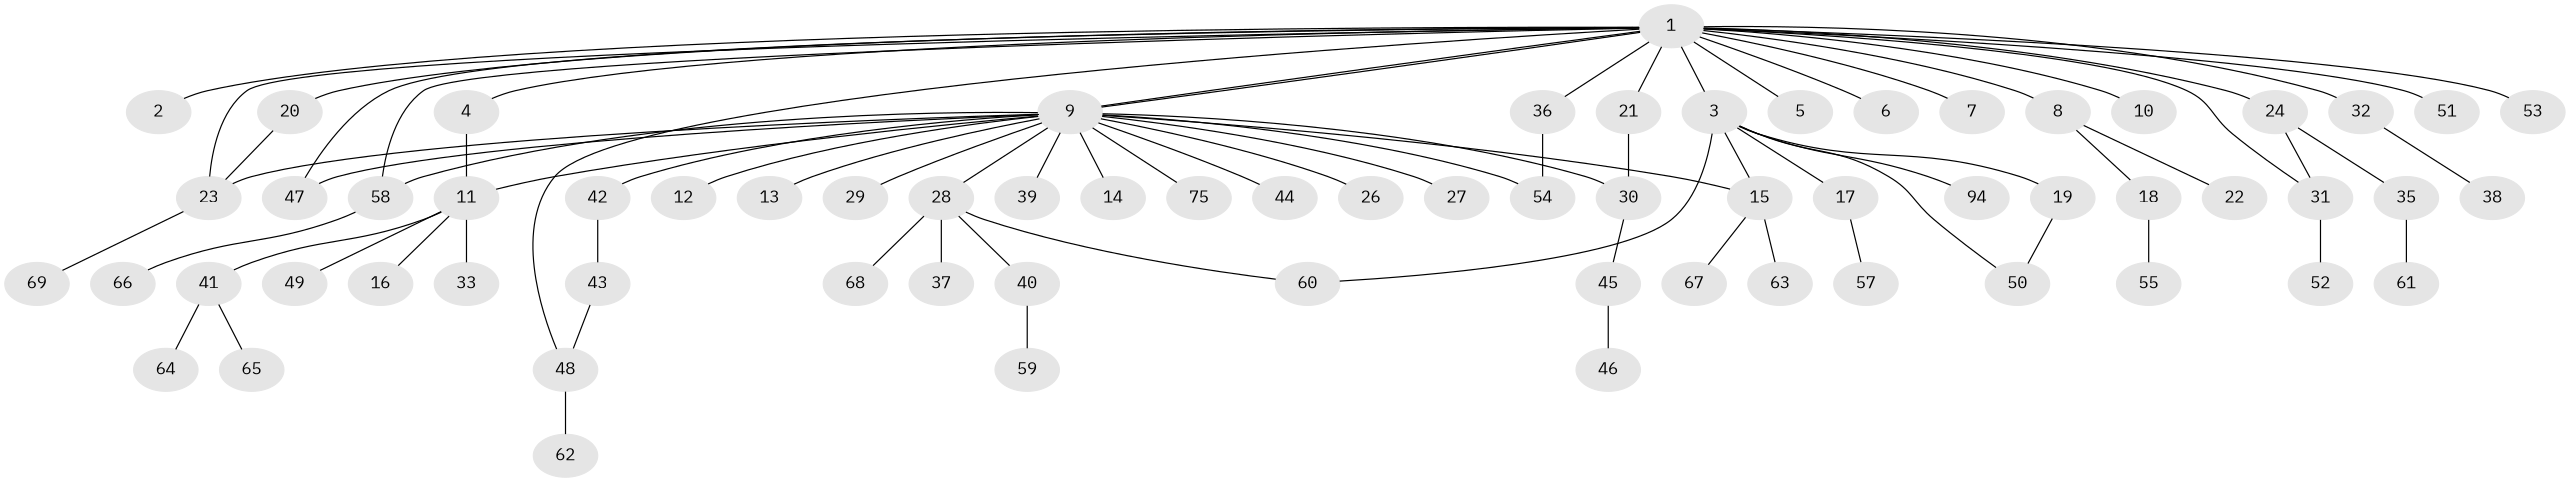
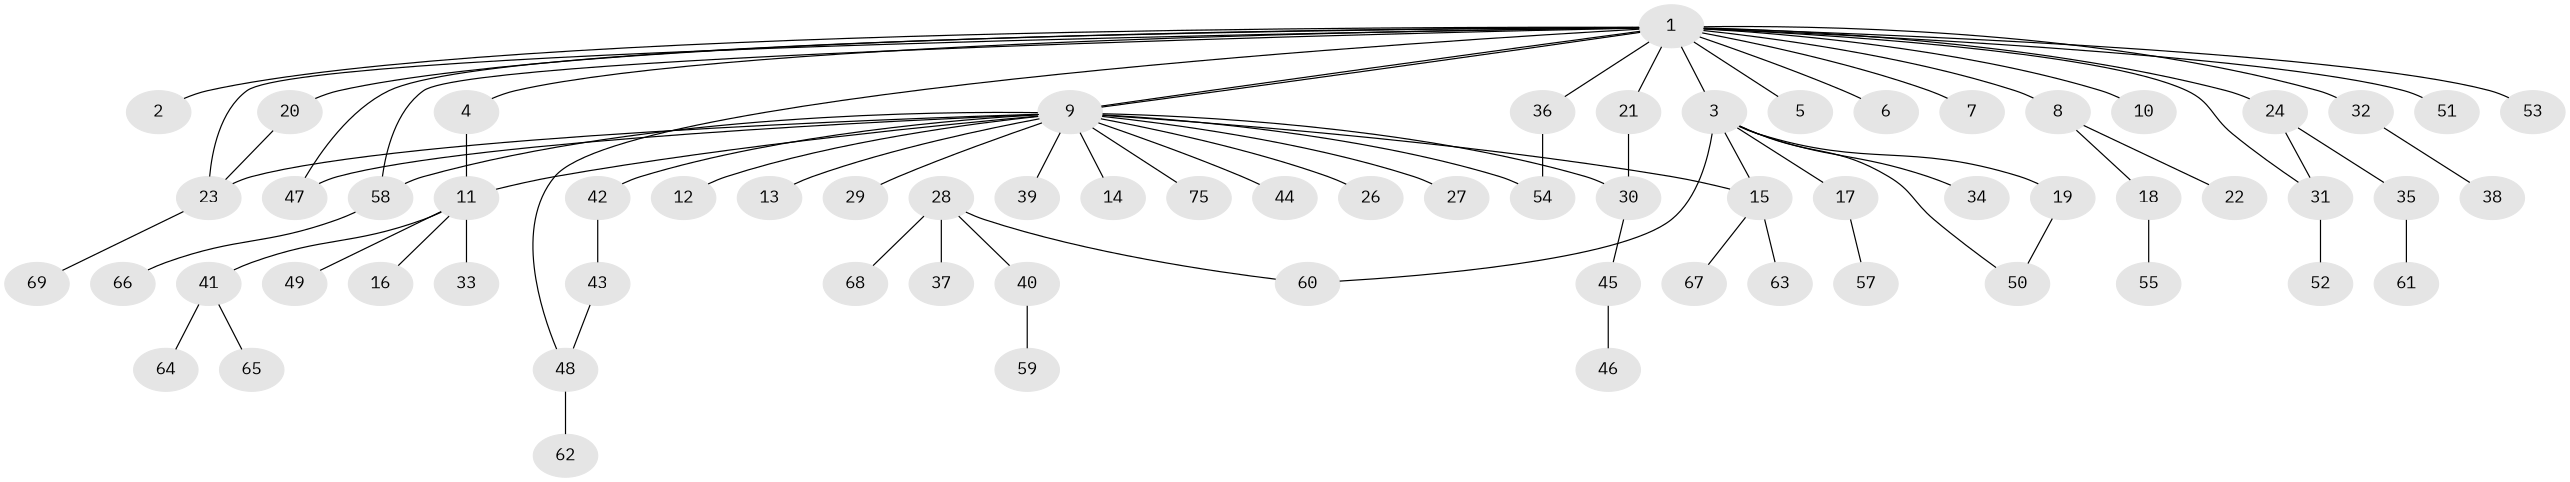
edge "9" -- "28": removed
node "94": label "94" -> "34"
